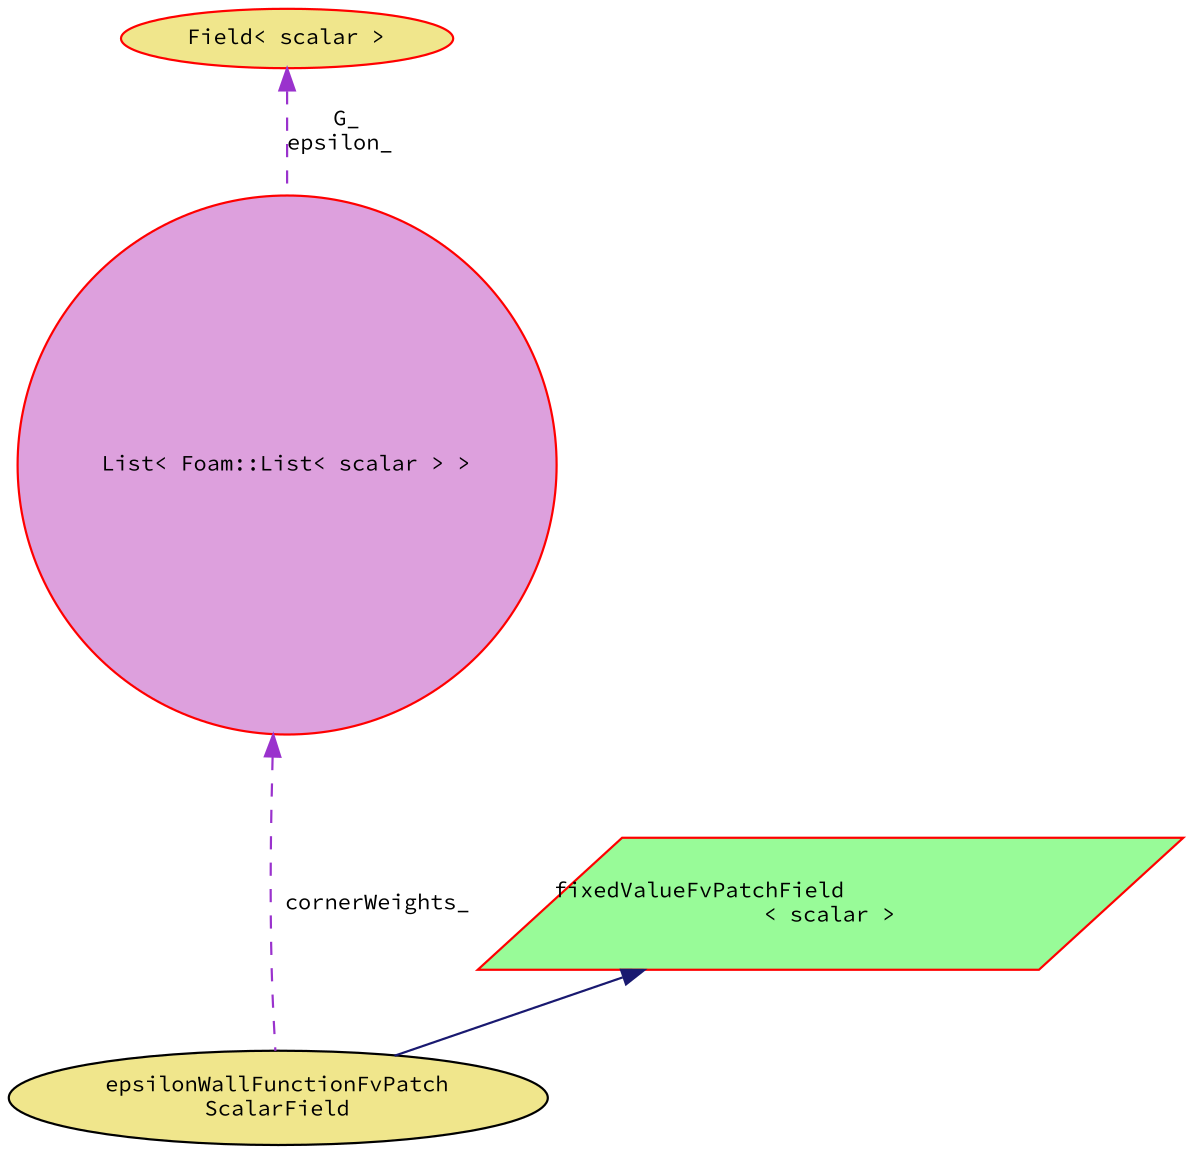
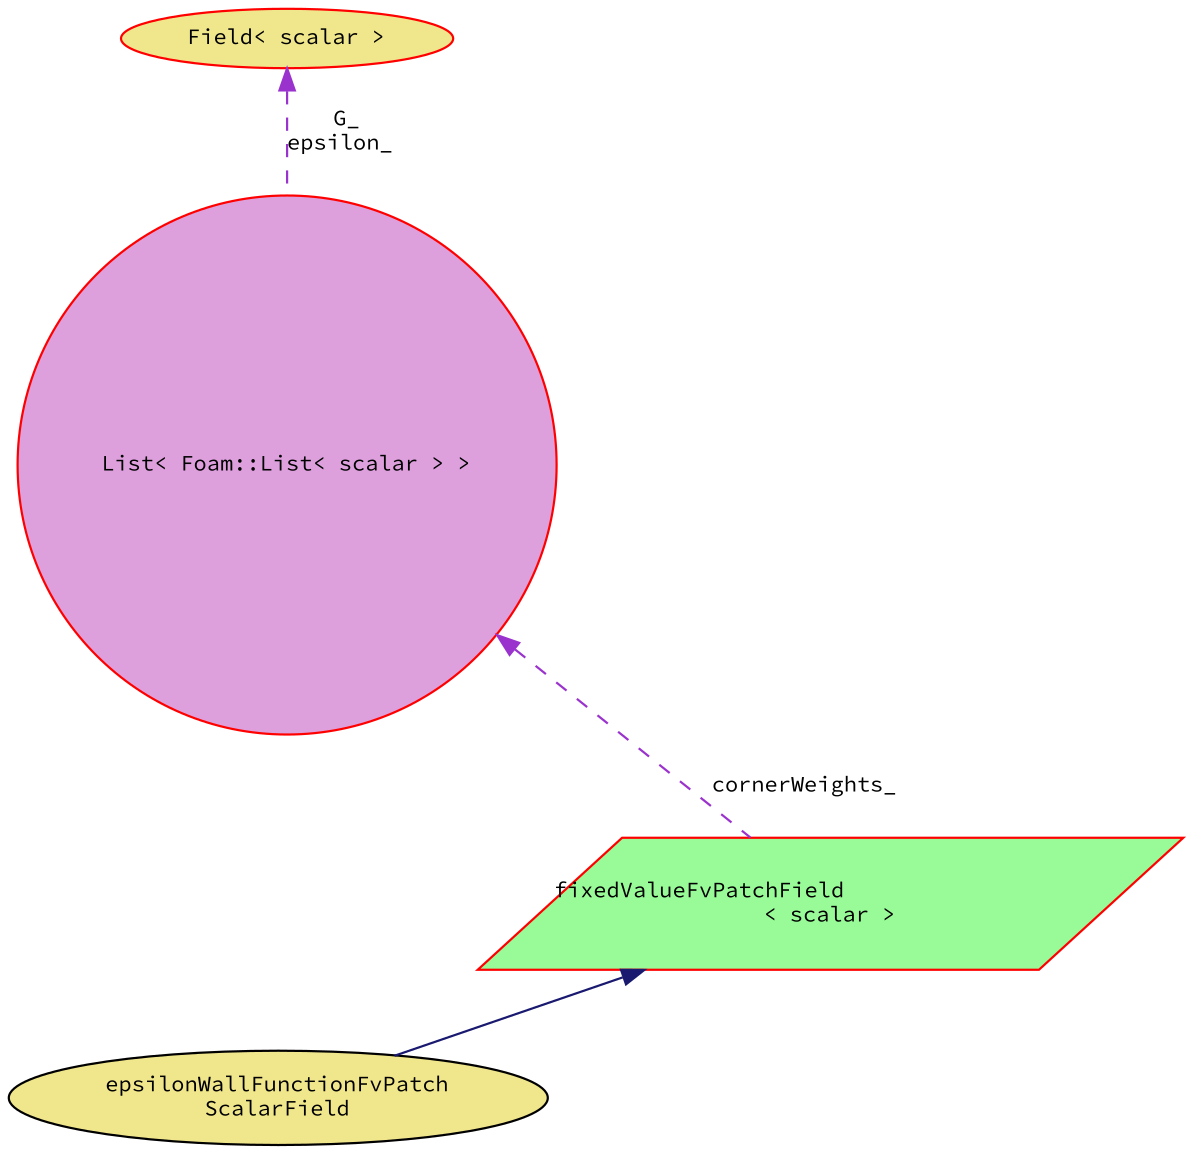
edge "epsilonWallFunctionFvPatch ScalarField" -> "List< Foam::List< scalar > >": now "fixedValueFvPatchField < scalar >" -> "List< Foam::List< scalar > >"
